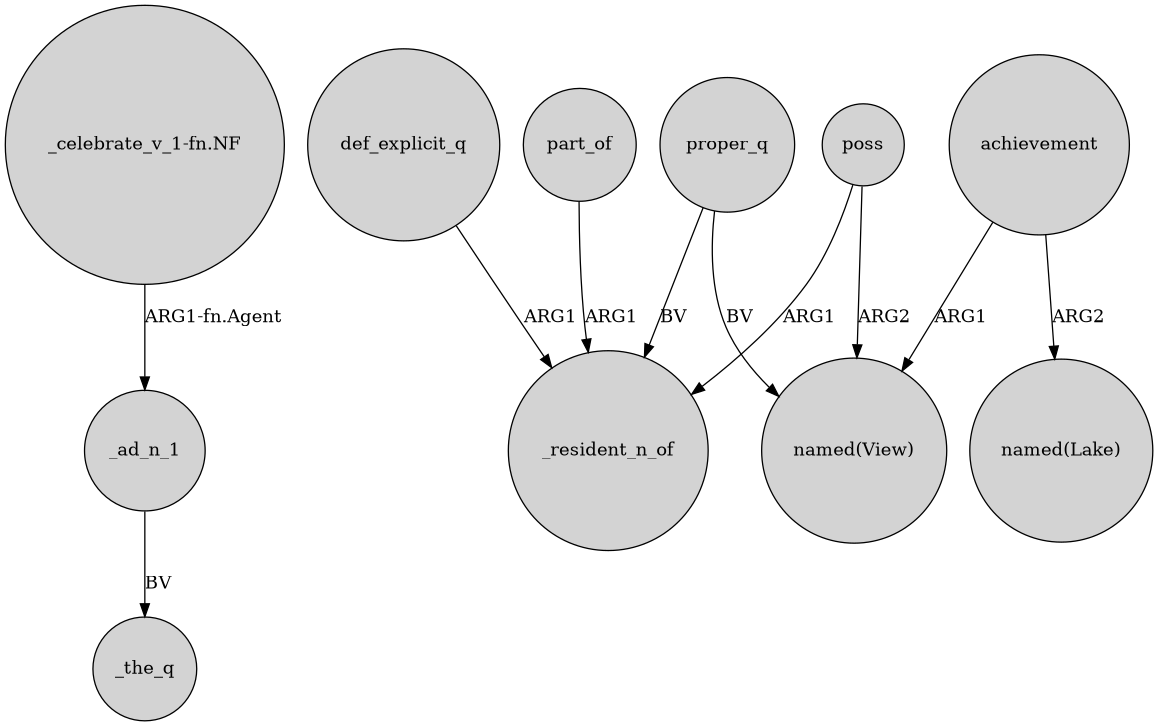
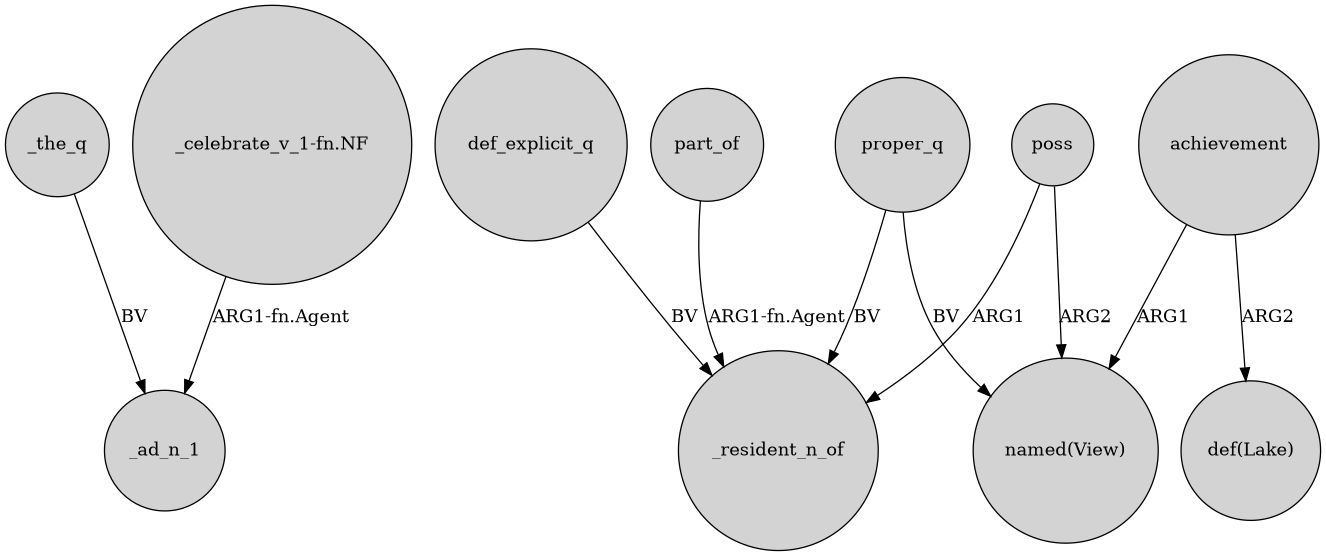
edge "def_explicit_q" -> "_resident_n_of": label "ARG1" -> "BV"
edge "part_of" -> "_resident_n_of": label "ARG1" -> "ARG1-fn.Agent"
node "named(Lake)": label "named(Lake)" -> "def(Lake)"
edge "_ad_n_1" -> "_the_q": reversed
